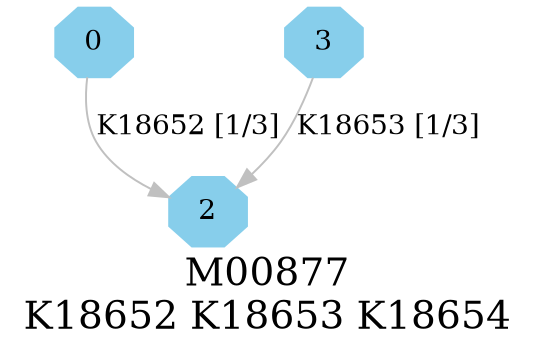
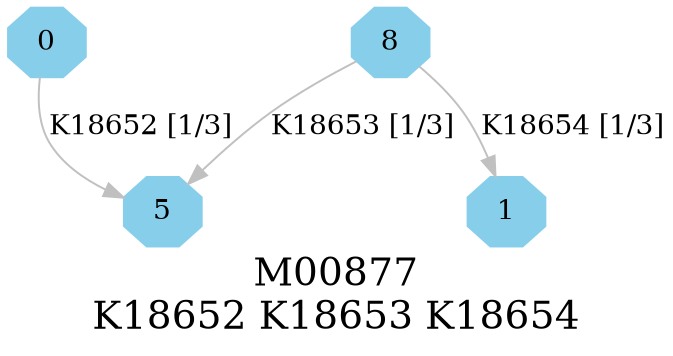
node "3": label "3" -> "8"
node "2": label "2" -> "5"
node "1": added
